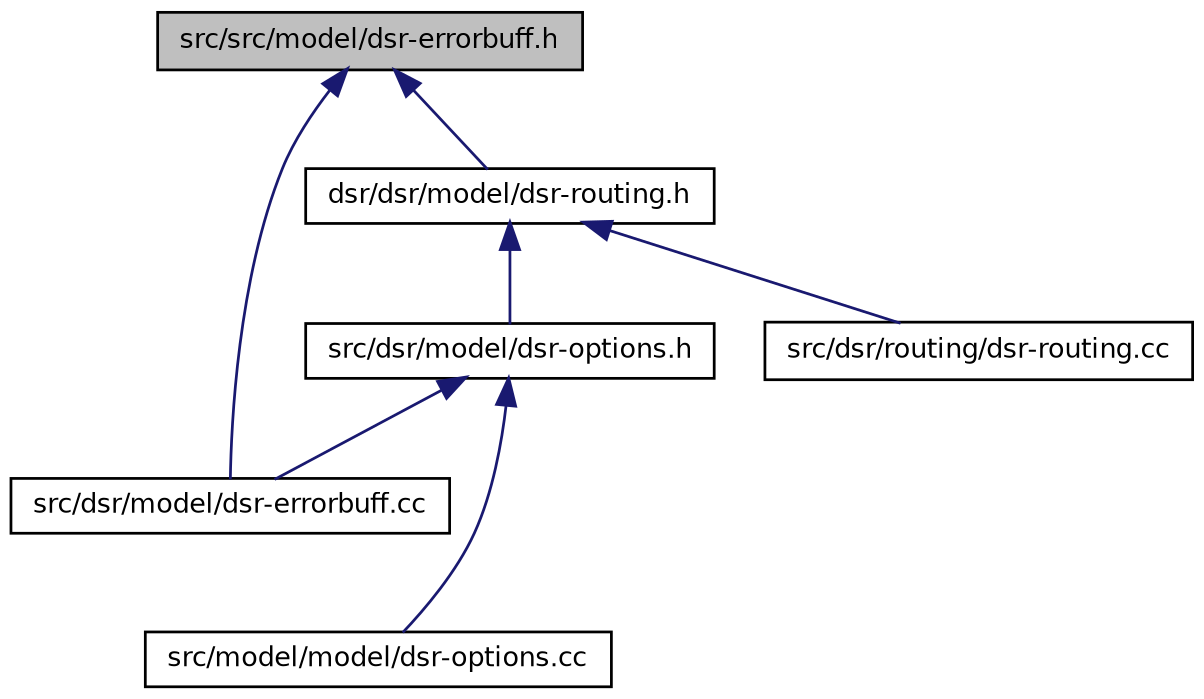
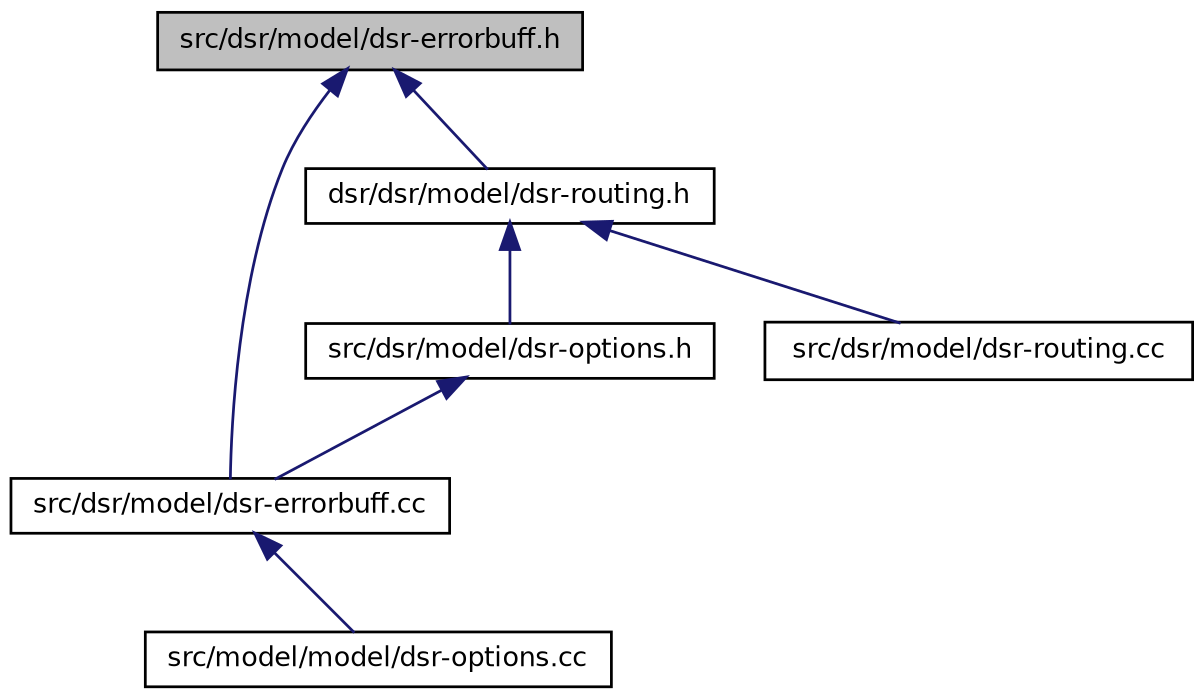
node "src/src/model/dsr-errorbuff.h": label "src/src/model/dsr-errorbuff.h" -> "src/dsr/model/dsr-errorbuff.h"
node "src/dsr/routing/dsr-routing.cc": label "src/dsr/routing/dsr-routing.cc" -> "src/dsr/model/dsr-routing.cc"
edge "src/model/model/dsr-options.cc" -> "src/dsr/model/dsr-options.h": now "src/model/model/dsr-options.cc" -> "src/dsr/model/dsr-errorbuff.cc"
